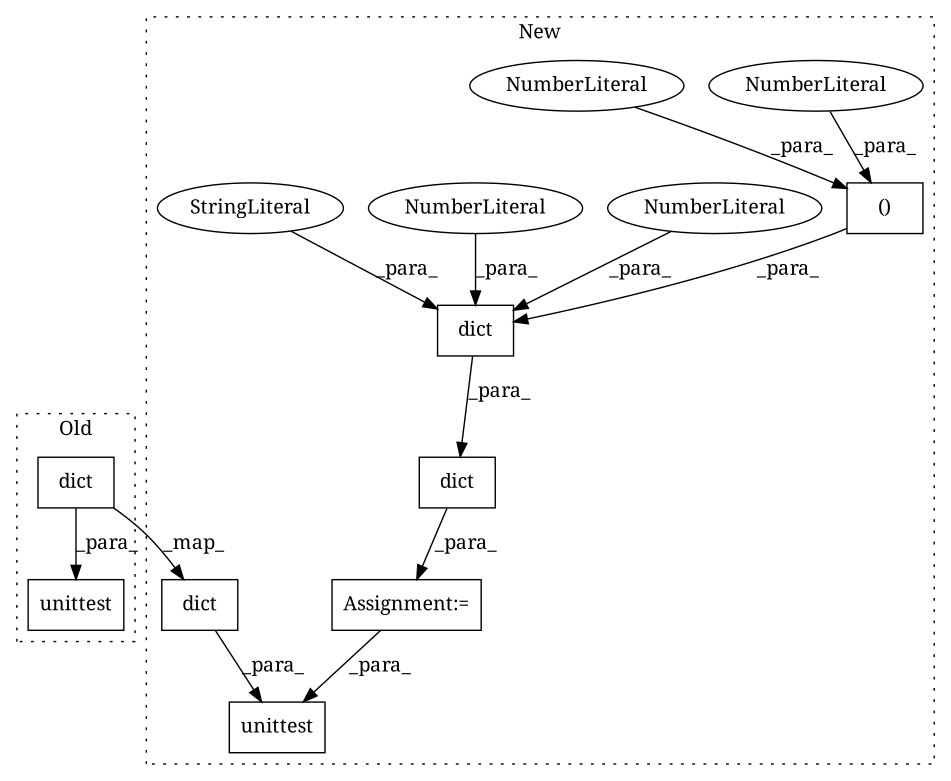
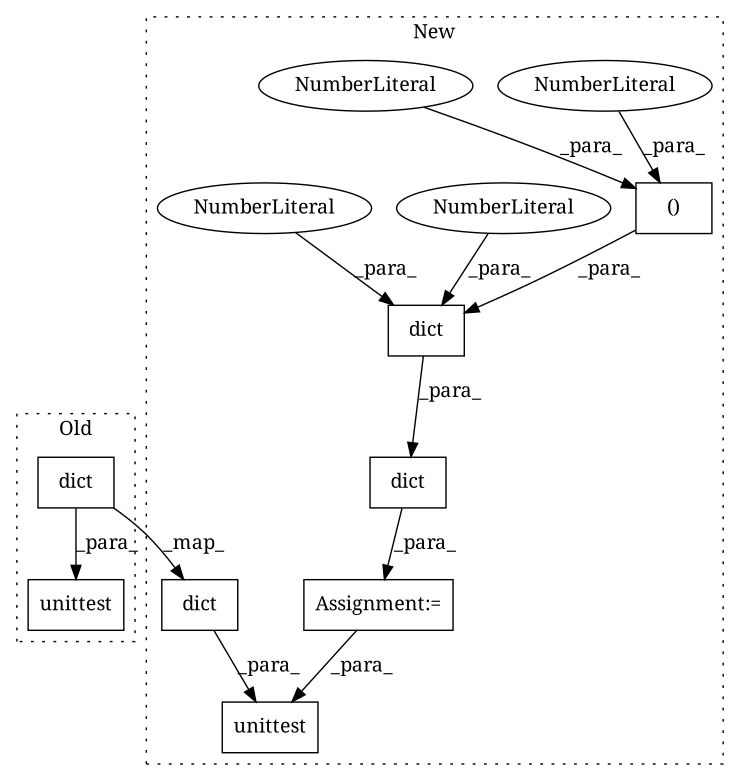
node "StringLiteral": removed
